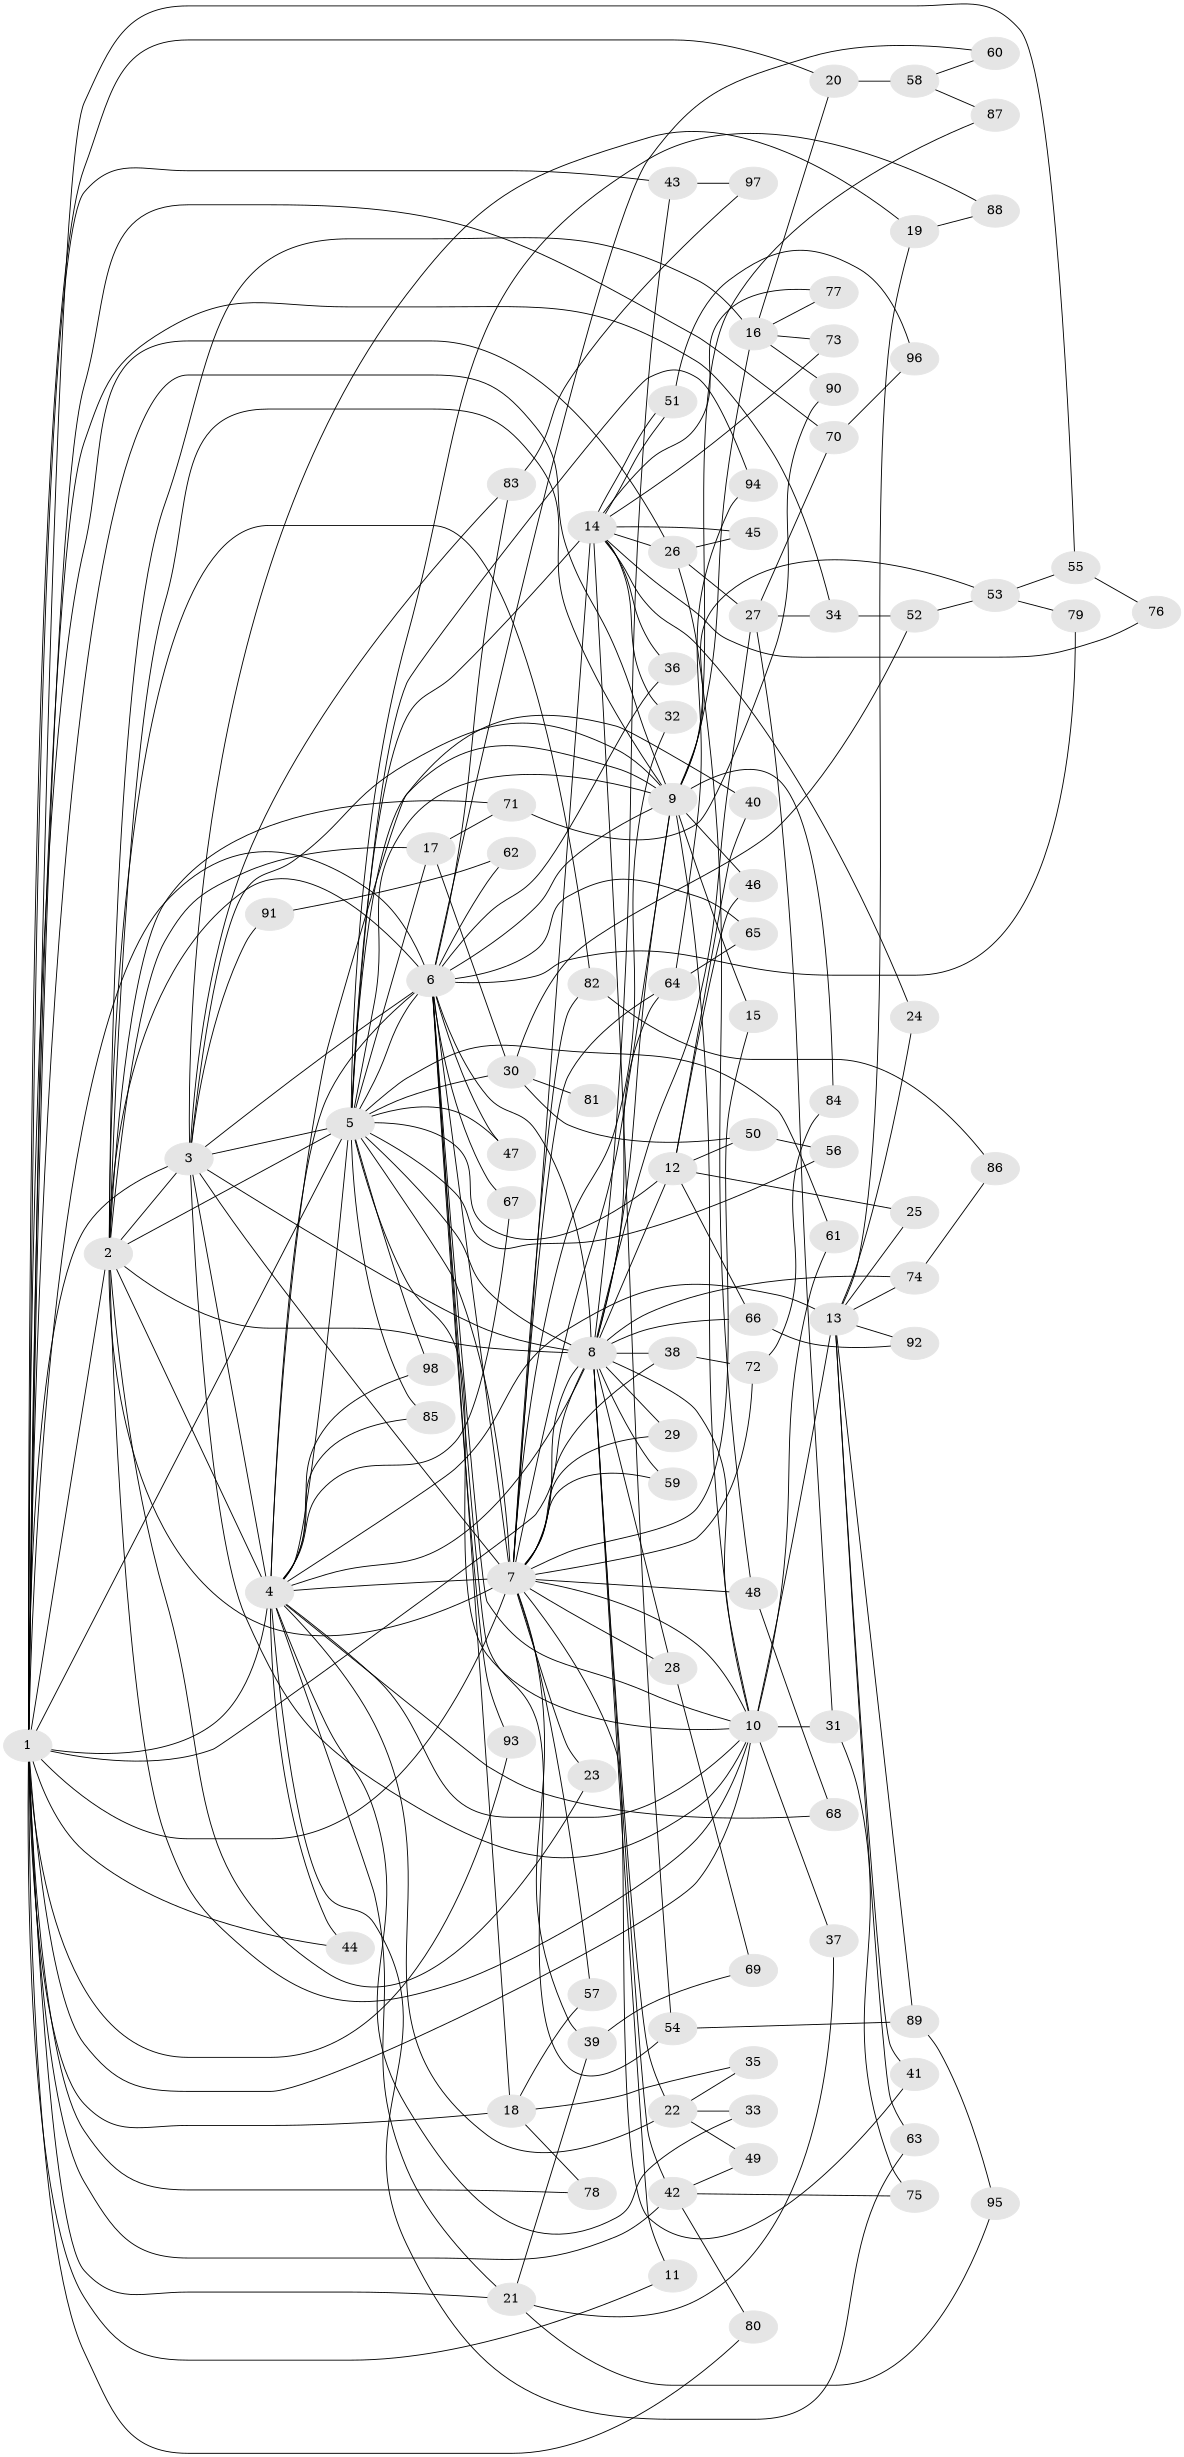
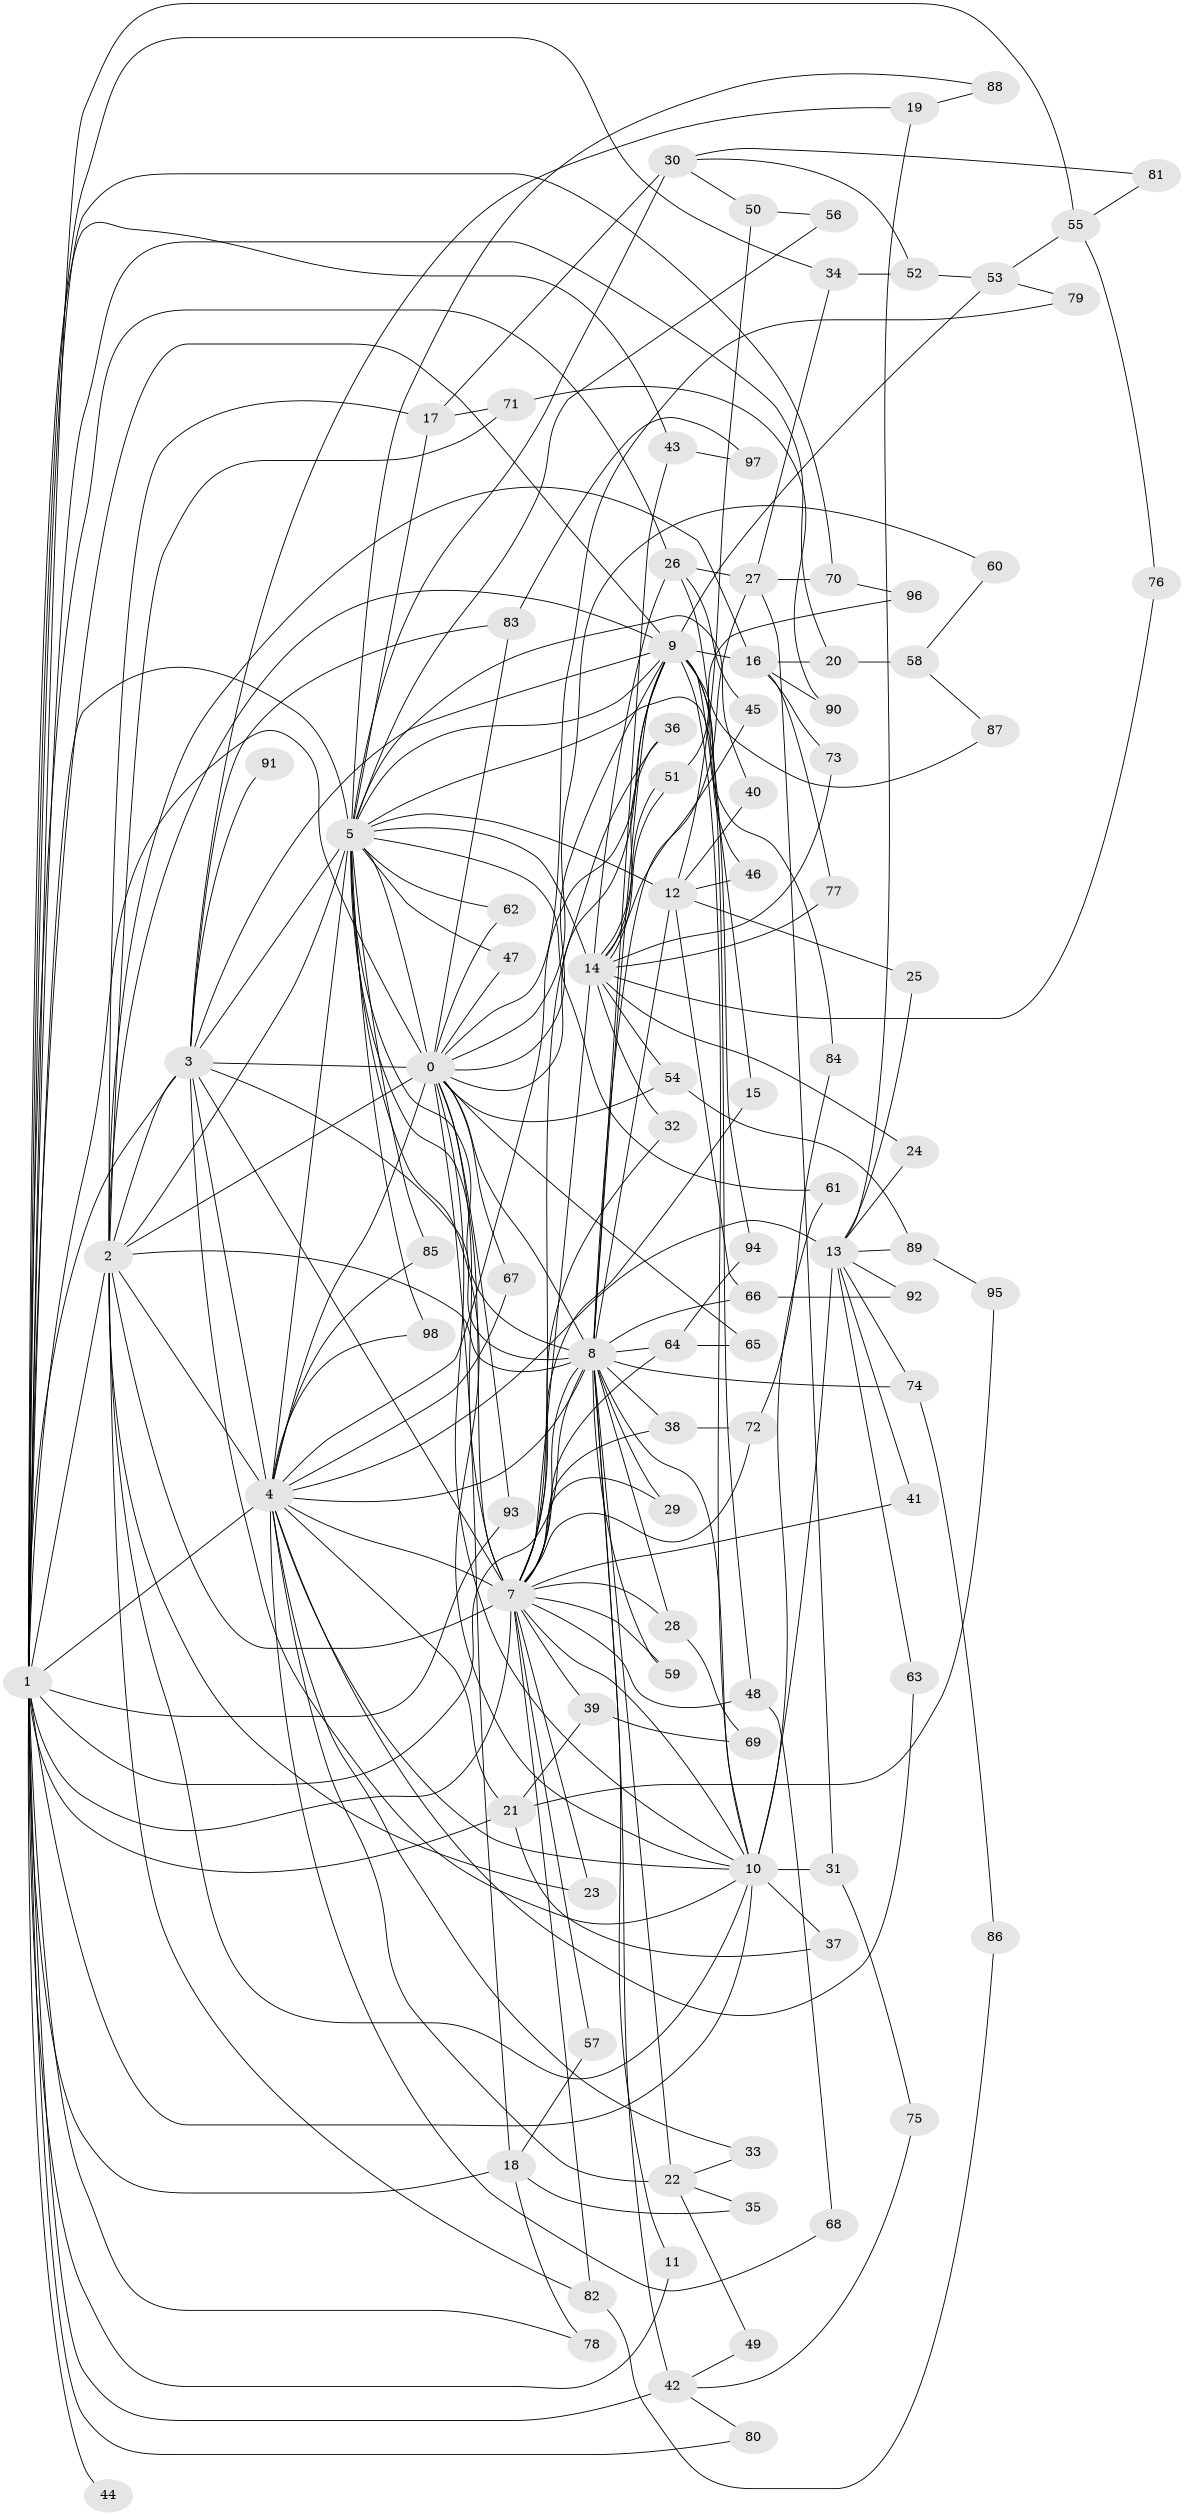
edge "81" -- "55": added
edge "62" -- "91": now "62" -- "5"
node "6": label "6" -> "0"
edge "4" -- "44": removed
